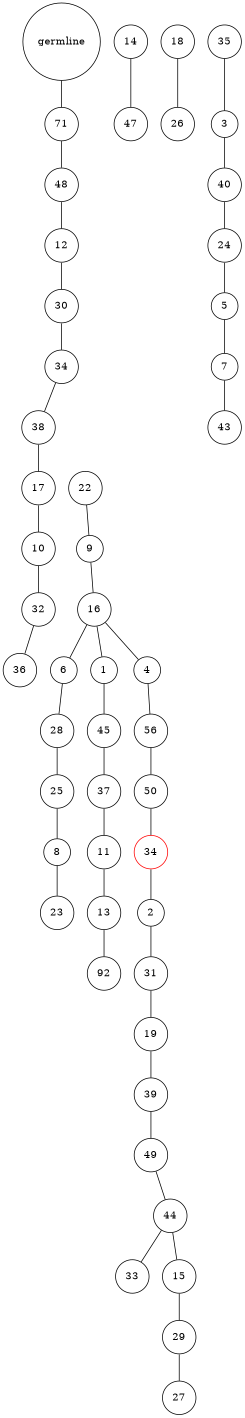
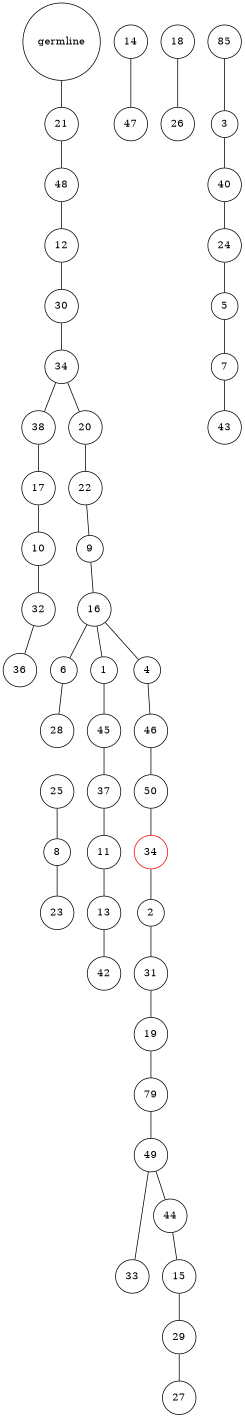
node "35": label "35" -> "85"
node "71": label "71" -> "21"
node "20": added
node "56": label "56" -> "46"
edge "28" -- "25": removed
node "92": label "92" -> "42"
node "39": label "39" -> "79"
edge "44" -- "33": now "49" -- "33"
